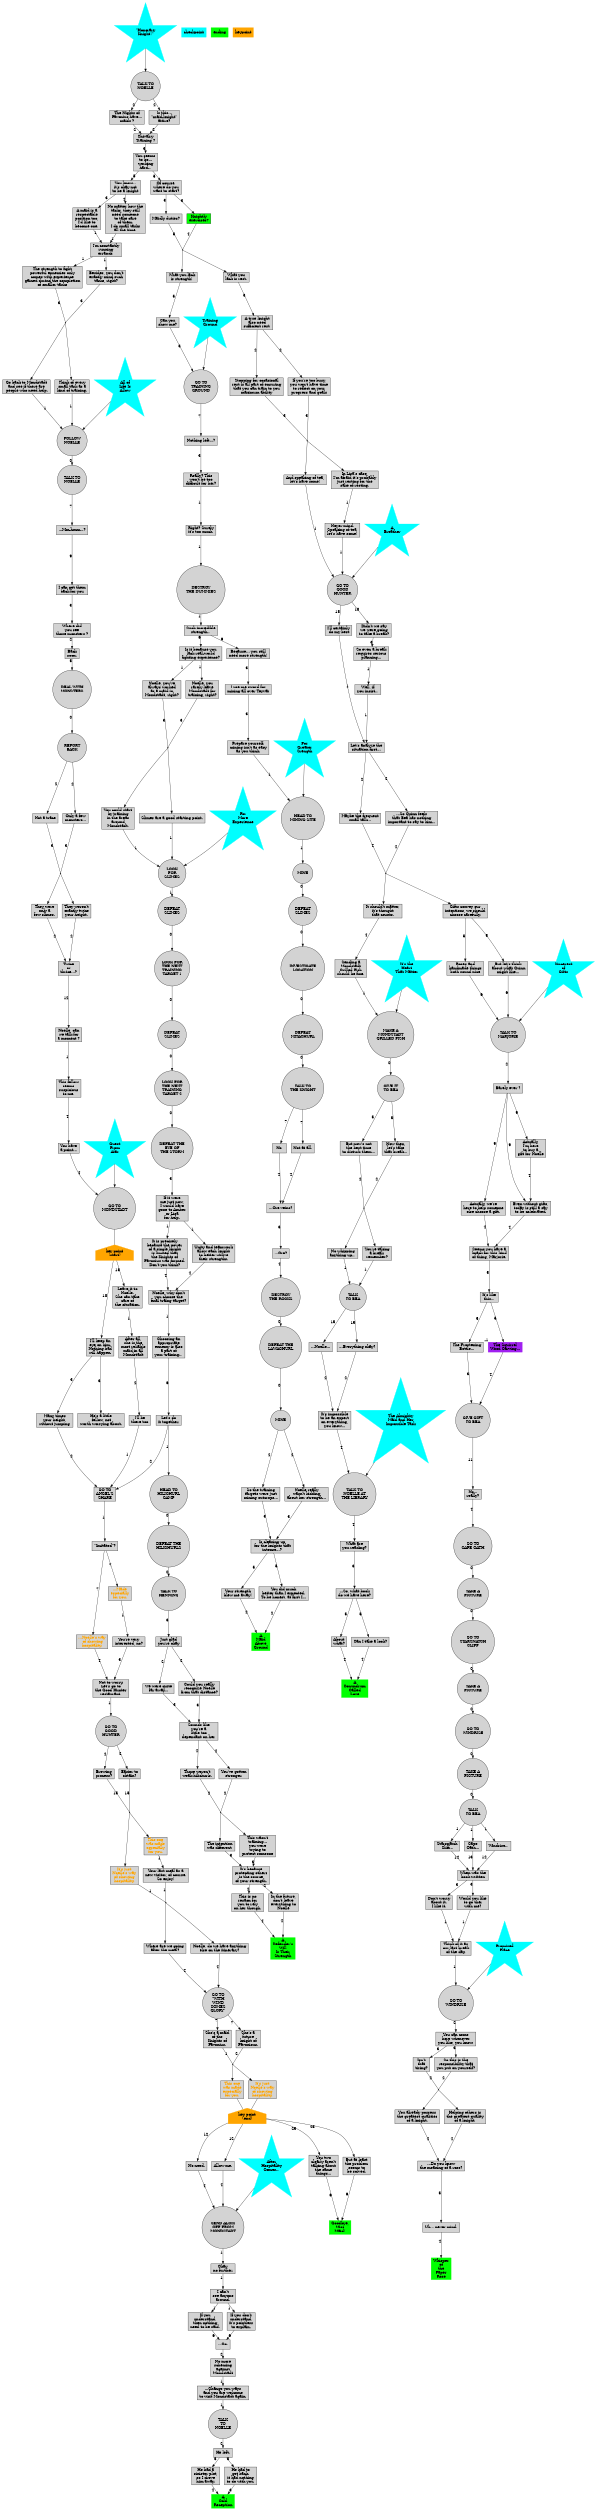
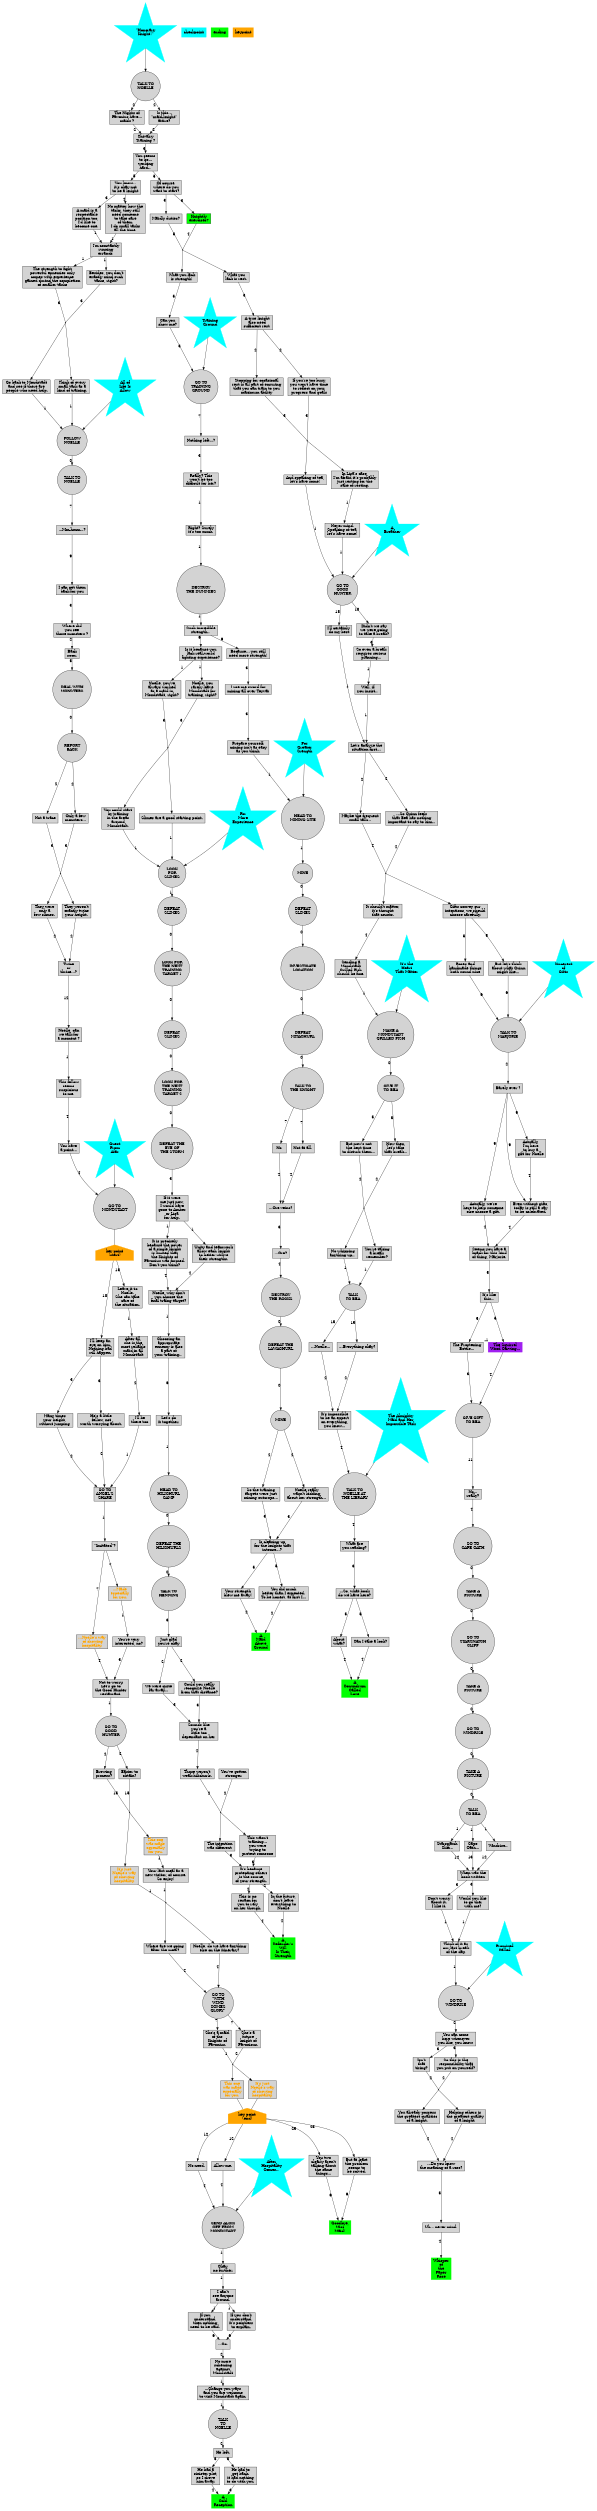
edge "Let's do it together." -> "GO TO ANGEL'S SHARE": now "He's a little fellow, not worth worrying about." -> "GO TO ANGEL'S SHARE"
edge "Sounds like you're a little too dependant on her." -> "You've gotten stronger.": removed, label "4"
node "Promised Place": label "Promised Place" -> "Promised Called"
